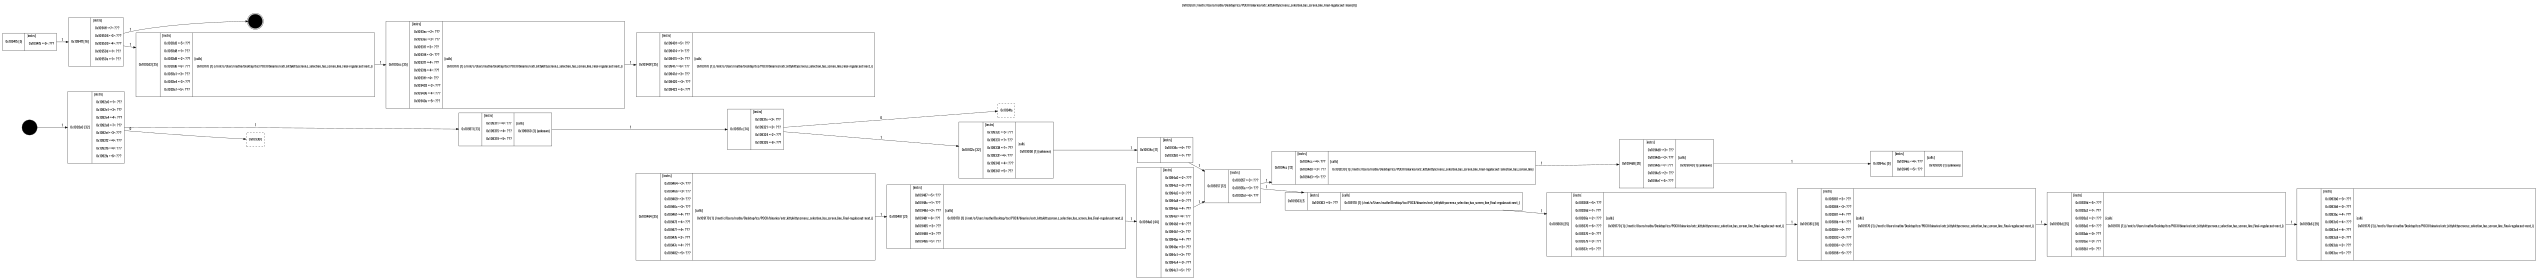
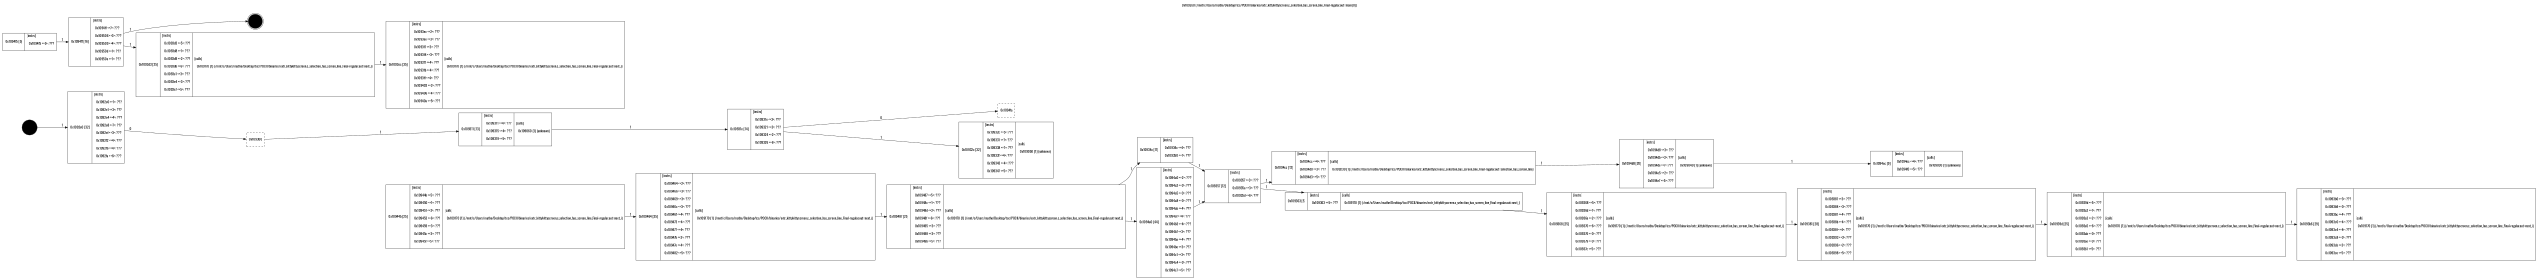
node "0x10940f [25]": removed
edge "0x1092e0 [32]" -> "0x109311 [13]": now "0x109300" -> "0x109311 [13]"
edge "0x10932c [32]" -> "0x10934c [11]": now "0x109487 [25]" -> "0x10934c [11]"
node "0x10944b [25]": added
